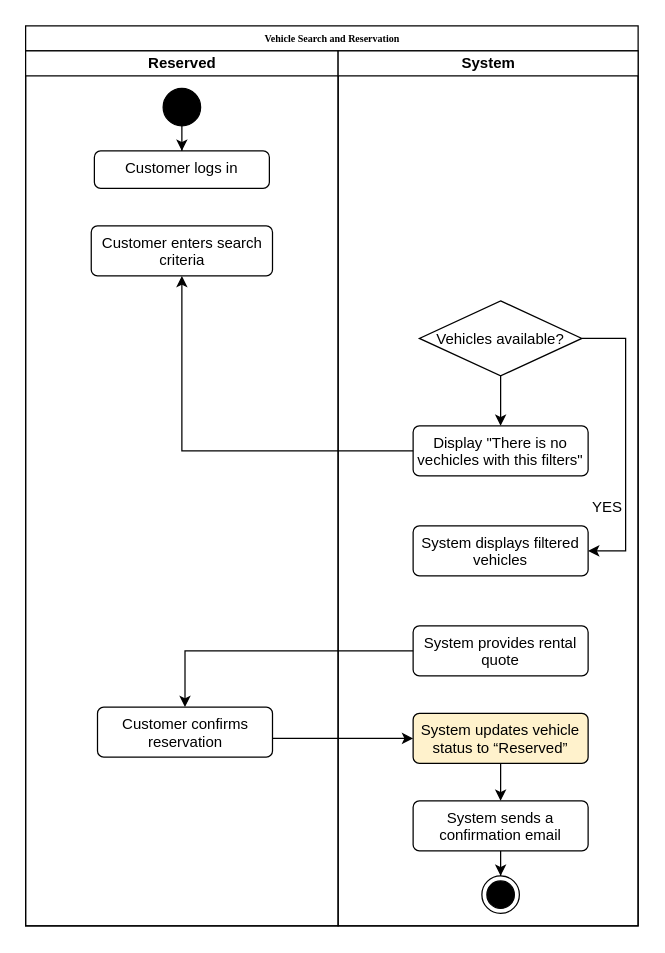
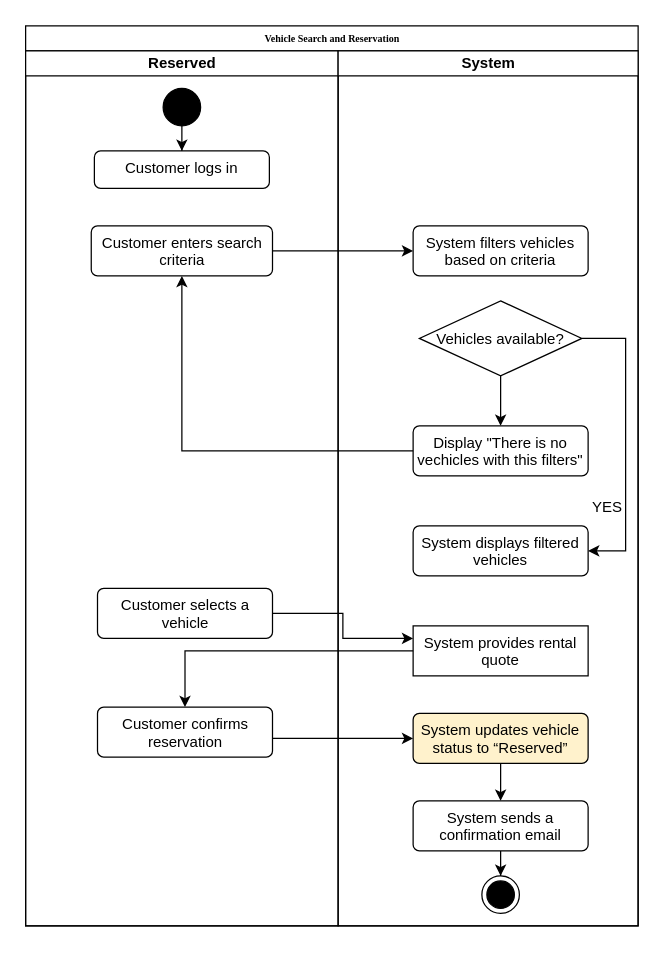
edge "Customer enters search criteria" -> "System filters vehicles based on criteria": added
node "System filters vehicles based on criteria": added
node "Customer selects a vehicle": added
edge "Customer selects a vehicle" -> "System provides rental quote": added
node "System provides rental quote": shape rounded rectangle -> rectangle
